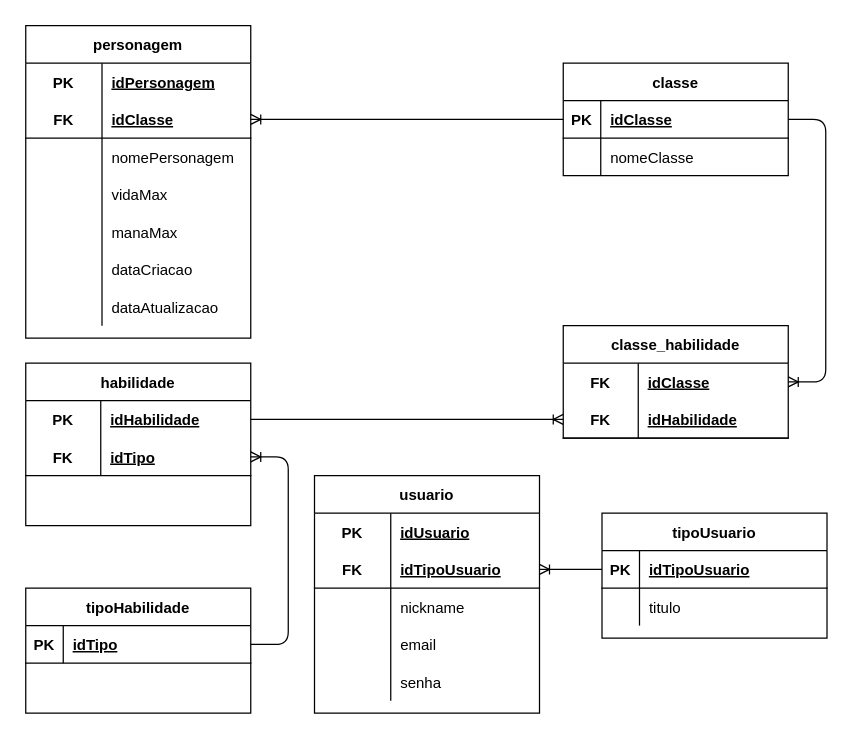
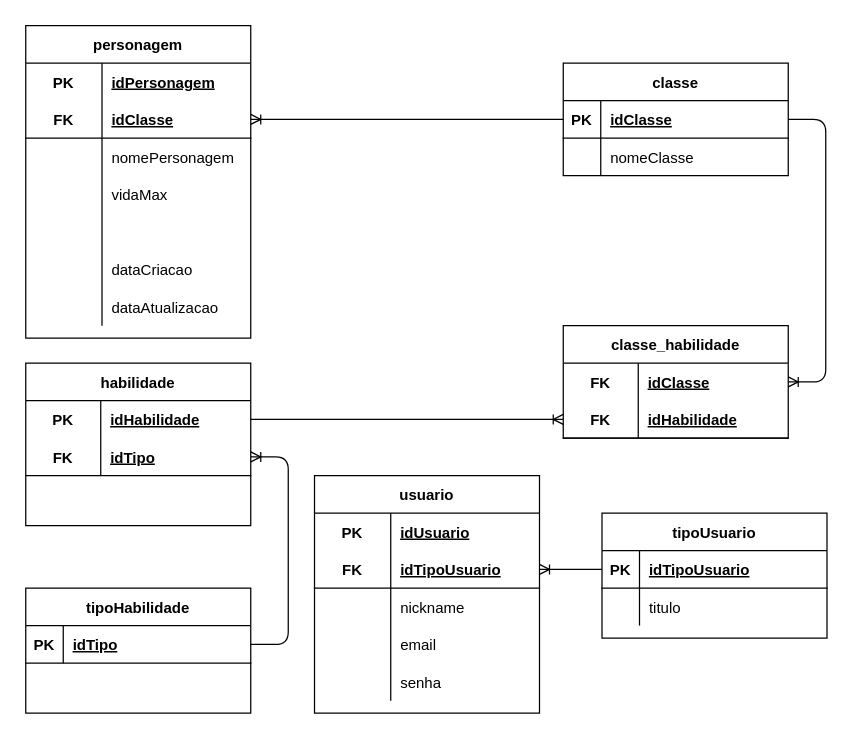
node "manaMax": removed
